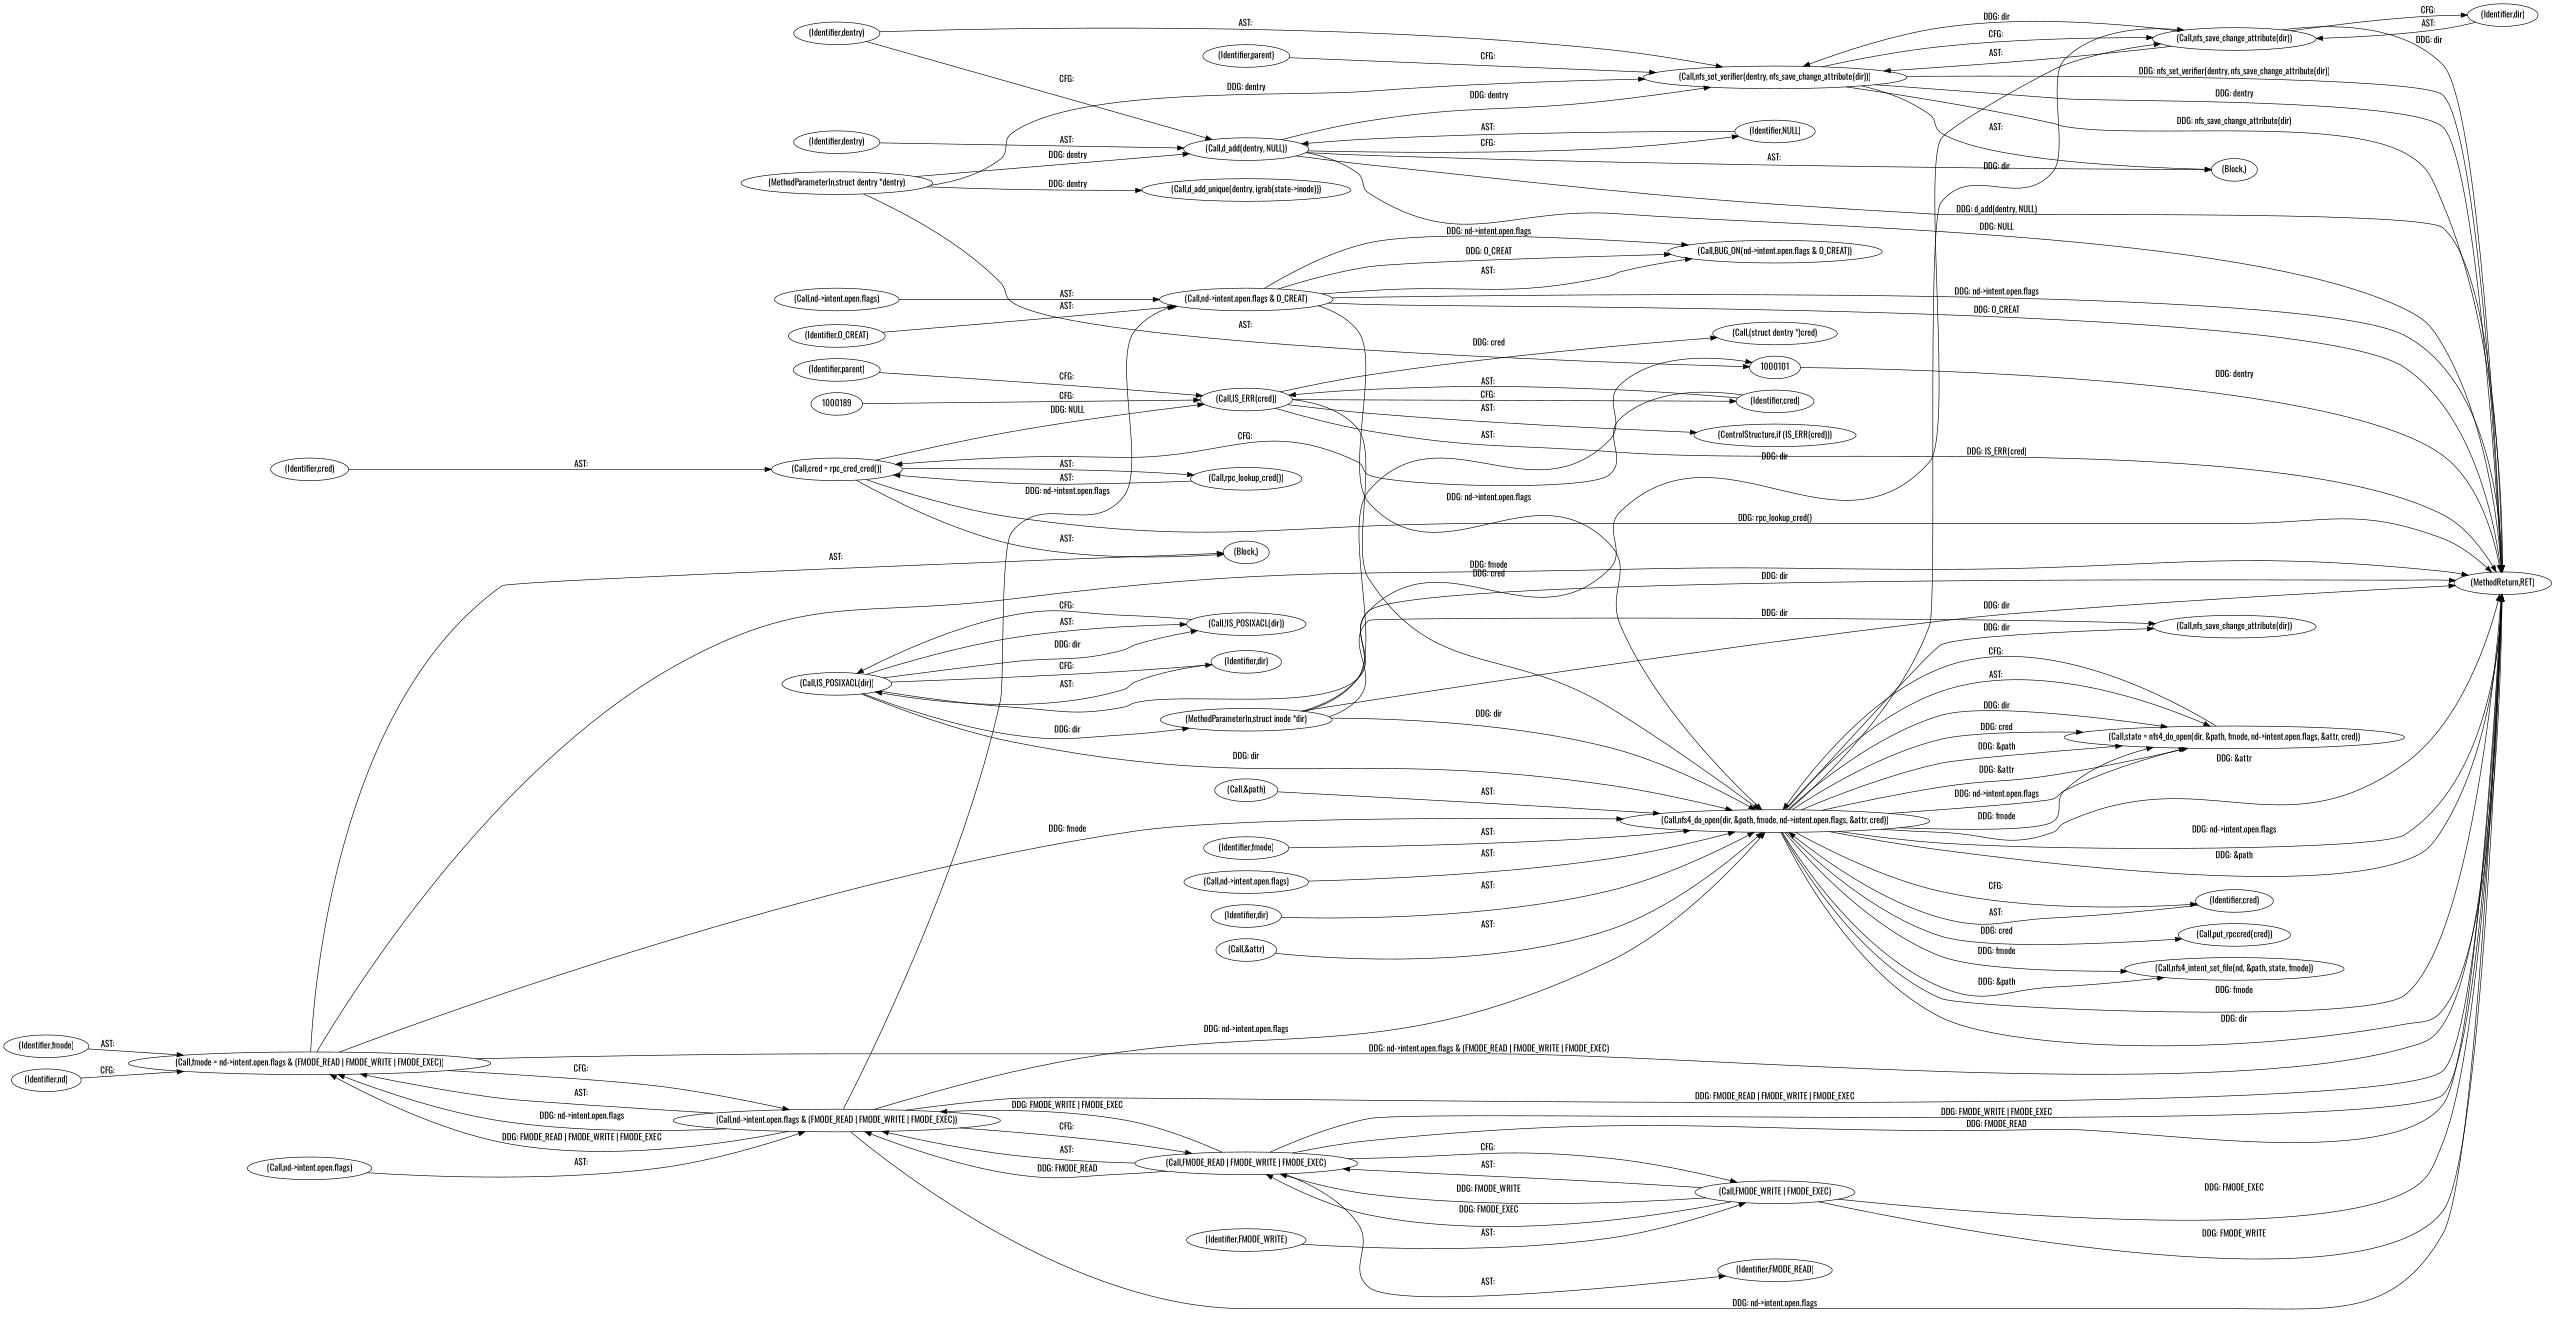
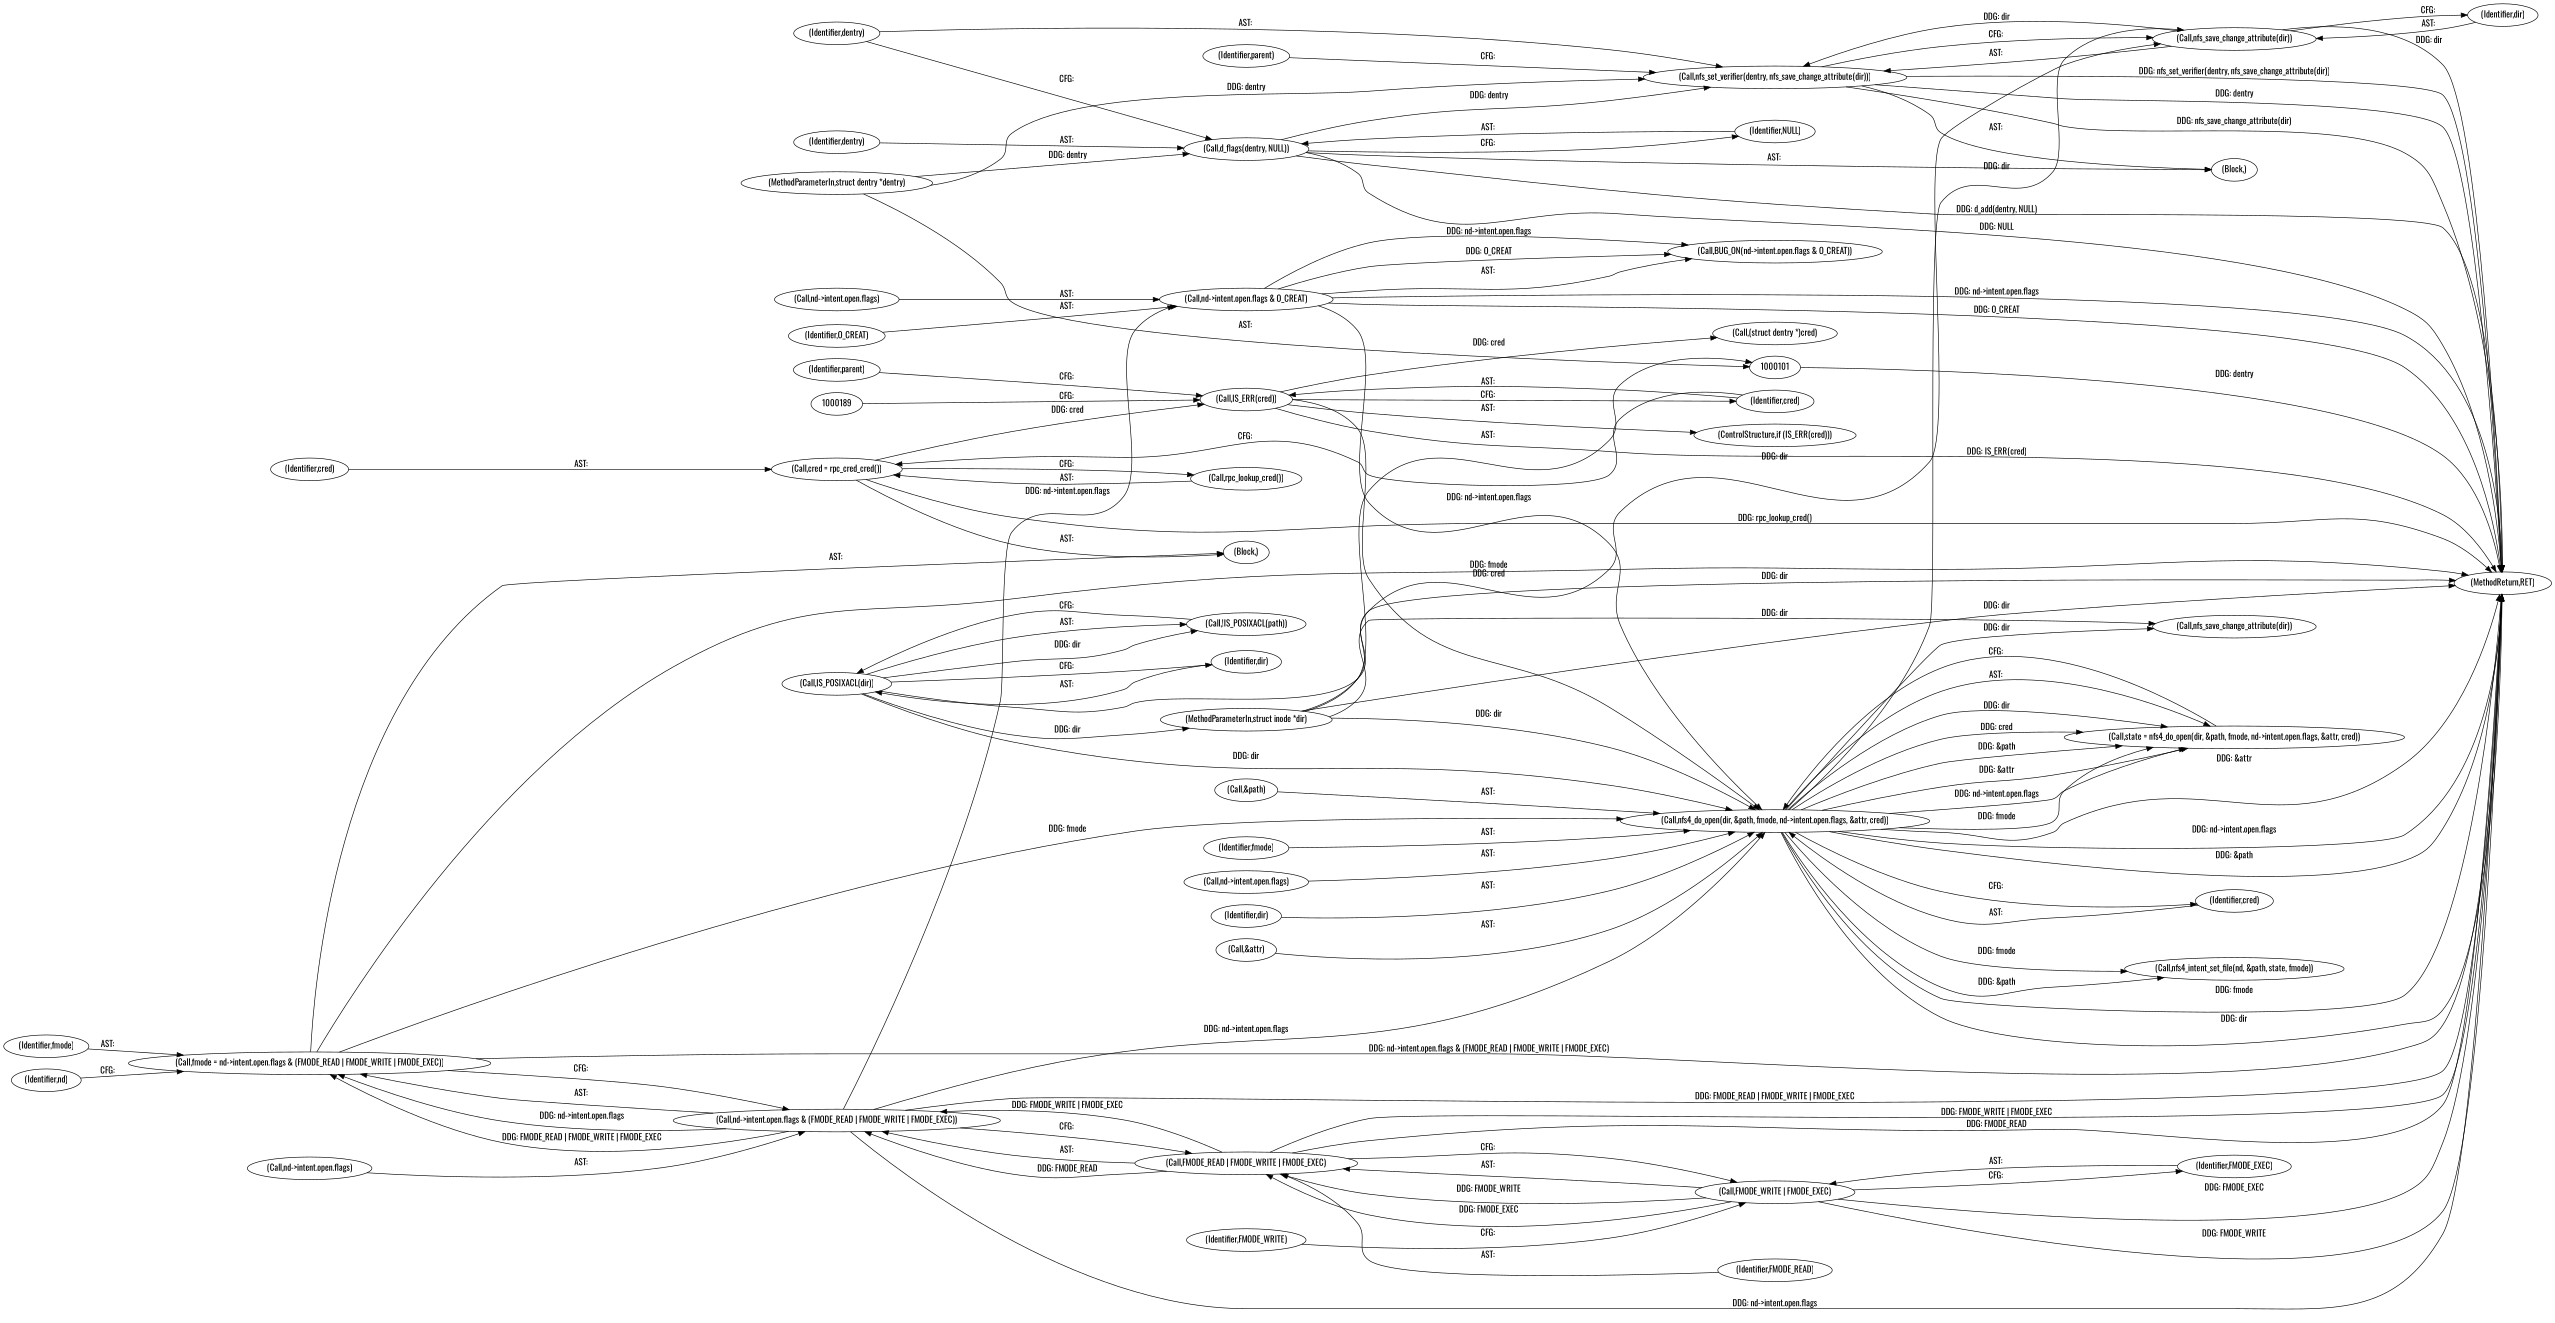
node "(Call,d_add(dentry, NULL))": label "(Call,d_add(dentry, NULL))" -> "(Call,d_flags(dentry, NULL))"
node "(Call,d_add_unique(dentry, igrab(state->inode)))": removed
edge "(Call,cred = rpc_cred_cred())" -> "(Call,IS_ERR(cred))": label "DDG: NULL" -> "DDG: cred"
edge "(Call,cred = rpc_cred_cred())" -> "(Call,rpc_lookup_cred())": label "AST: " -> "CFG: "
node "(Call,!IS_POSIXACL(dir))": label "(Call,!IS_POSIXACL(dir))" -> "(Call,!IS_POSIXACL(path))"
node "(Call,put_rpccred(cred))": removed
node "(Identifier,FMODE_EXEC)": added
edge "(Identifier,FMODE_WRITE)" -> "(Call,FMODE_WRITE | FMODE_EXEC)": label "AST: " -> "CFG: "
edge "(Call,FMODE_READ | FMODE_WRITE | FMODE_EXEC)" -> "(Identifier,FMODE_READ)": reversed
